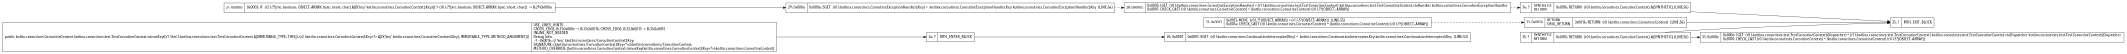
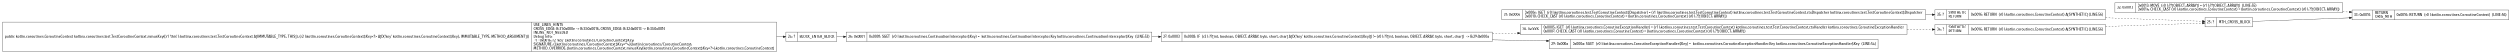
edge "29: 0x000a" -> "28: 0x0005": now "27: 0x0003" -> "28: 0x0005"
edge "34: ?" -> "25: ?": style solid -> dashed
edge "33: 0x0016" -> "25: ?": reversed
node "25: ?": text "MTH_EXIT_BLOCK" -> "MTH_CROSS_BLOCK"
node "33: 0x0016": text "ORIG_RETURN" -> "ORIG_MTH"
edge "35: ?" -> "25: ?": style solid -> dashed
node "24: ?": text "MTH_ENTER_BLOCK" -> "BLOCK_ENTER_BLOCK"
edge "26: 0x0001" -> "27: 0x0003": added
edge "35: ?" -> "31: 0x000e": reversed
